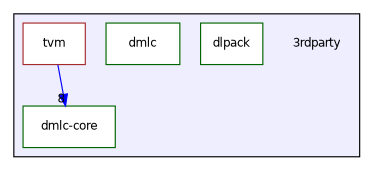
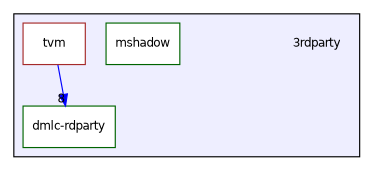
node "dmlc": label "dmlc" -> "mshadow"
node "dlpack": removed
node "dmlc-core": label "dmlc-core" -> "dmlc-rdparty"
